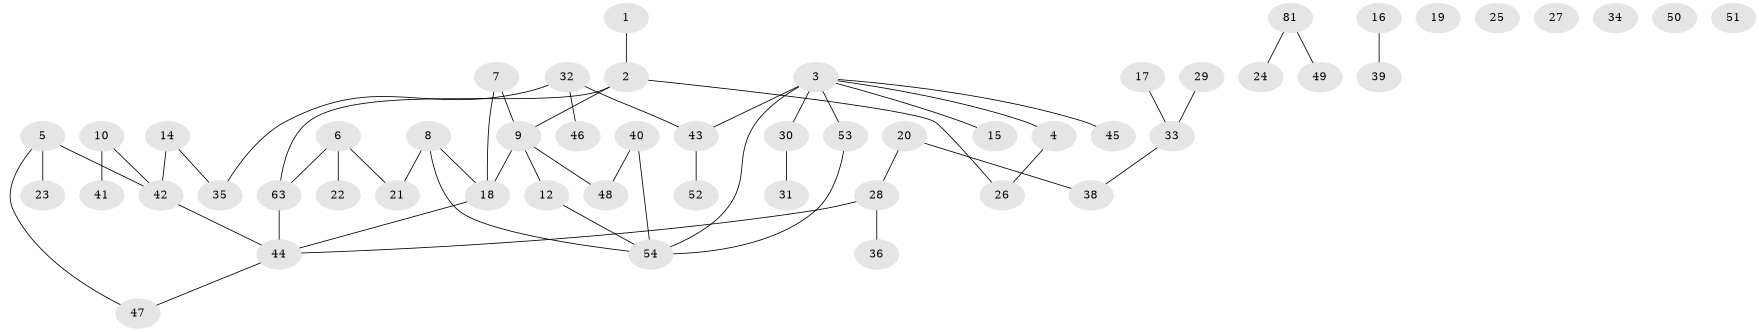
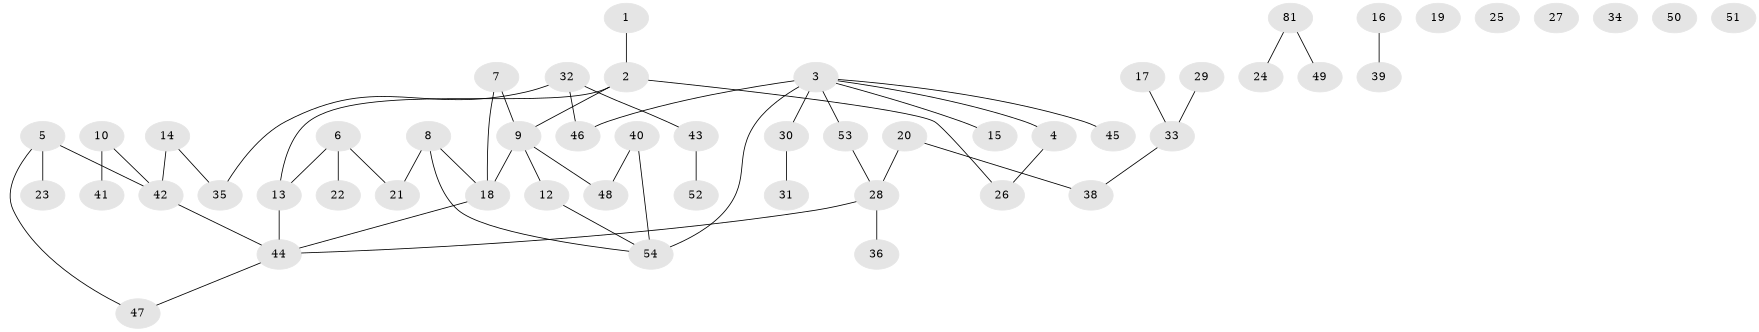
edge "3" -- "43": now "3" -- "46"
node "63": label "63" -> "13"
edge "53" -- "54": now "53" -- "28"
